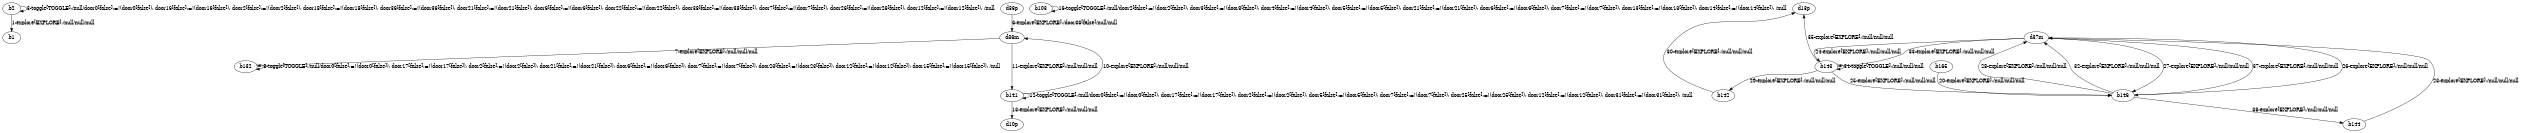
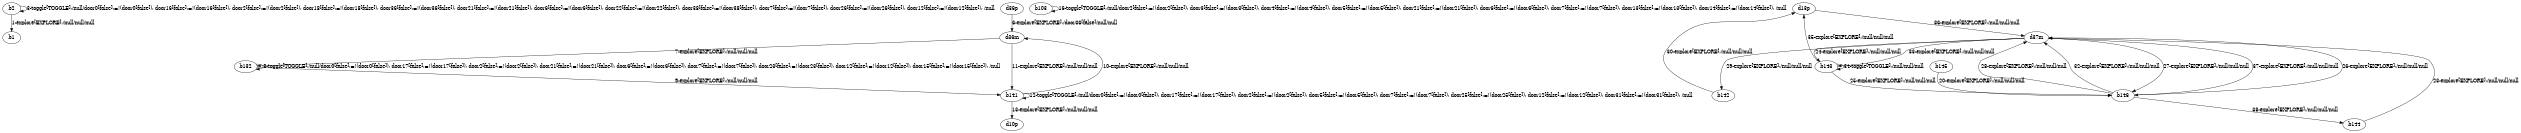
edge "d13p" -> "d37m": added, label "36-explore[EXPLORE];/null/null/null"
node "b165": label "b165" -> "b145"
edge "b143" -> "b142": now "d37m" -> "b142"
edge "b132" -> "b141": added, label "9-explore[EXPLORE];/null/null/null"
